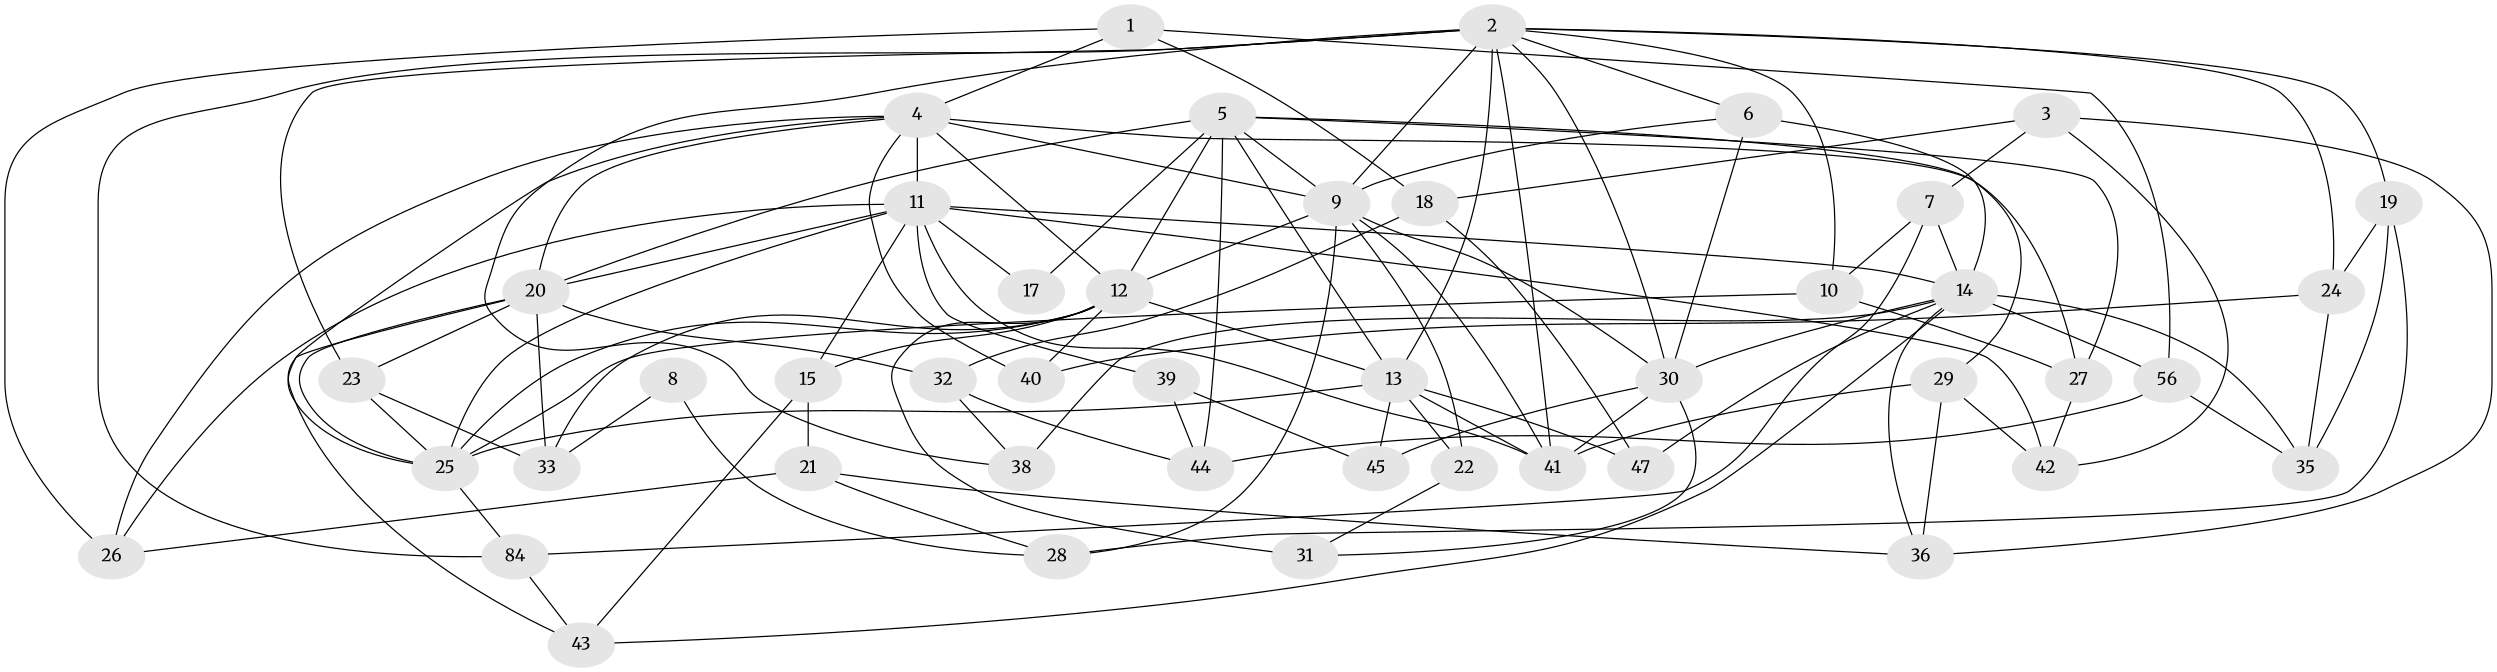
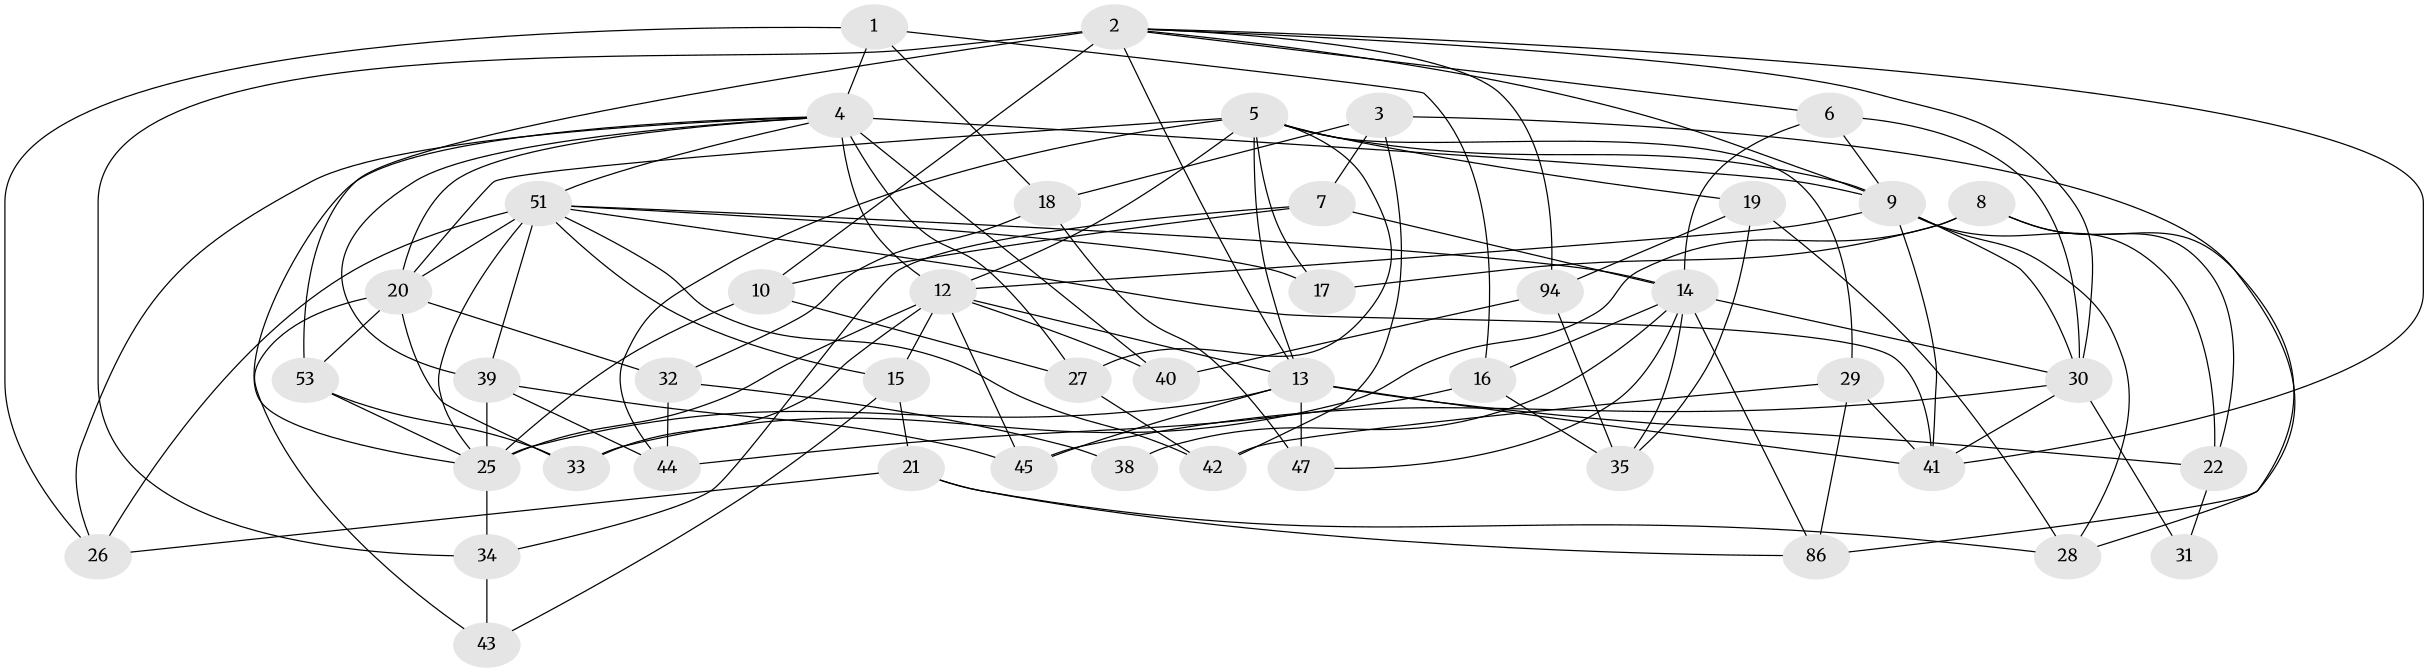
edge "2" -- "19": now "5" -- "19"
edge "2" -- "38": removed
edge "4" -- "39": added
node "11": label "11" -> "51"
edge "8" -- "22": added
edge "8" -- "17": added
node "24": label "24" -> "94"
edge "20" -- "25": now "39" -- "25"
node "23": label "23" -> "53"
node "56": label "56" -> "16"
edge "12" -- "31": now "12" -- "45"
node "84": label "84" -> "34"
node "36": label "36" -> "86"
edge "14" -- "43": removed
